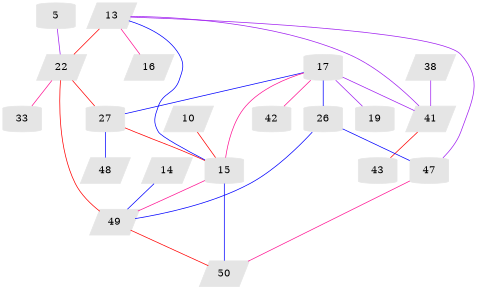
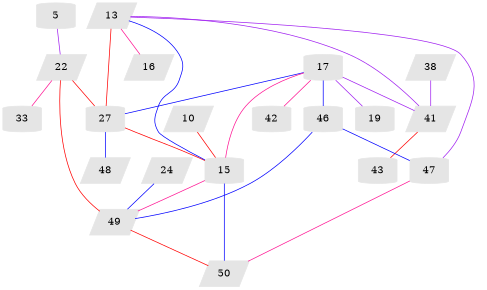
edge "13" -- "22": now "13" -- "27"
node "26": label "26" -> "46"
node "14": label "14" -> "24"
